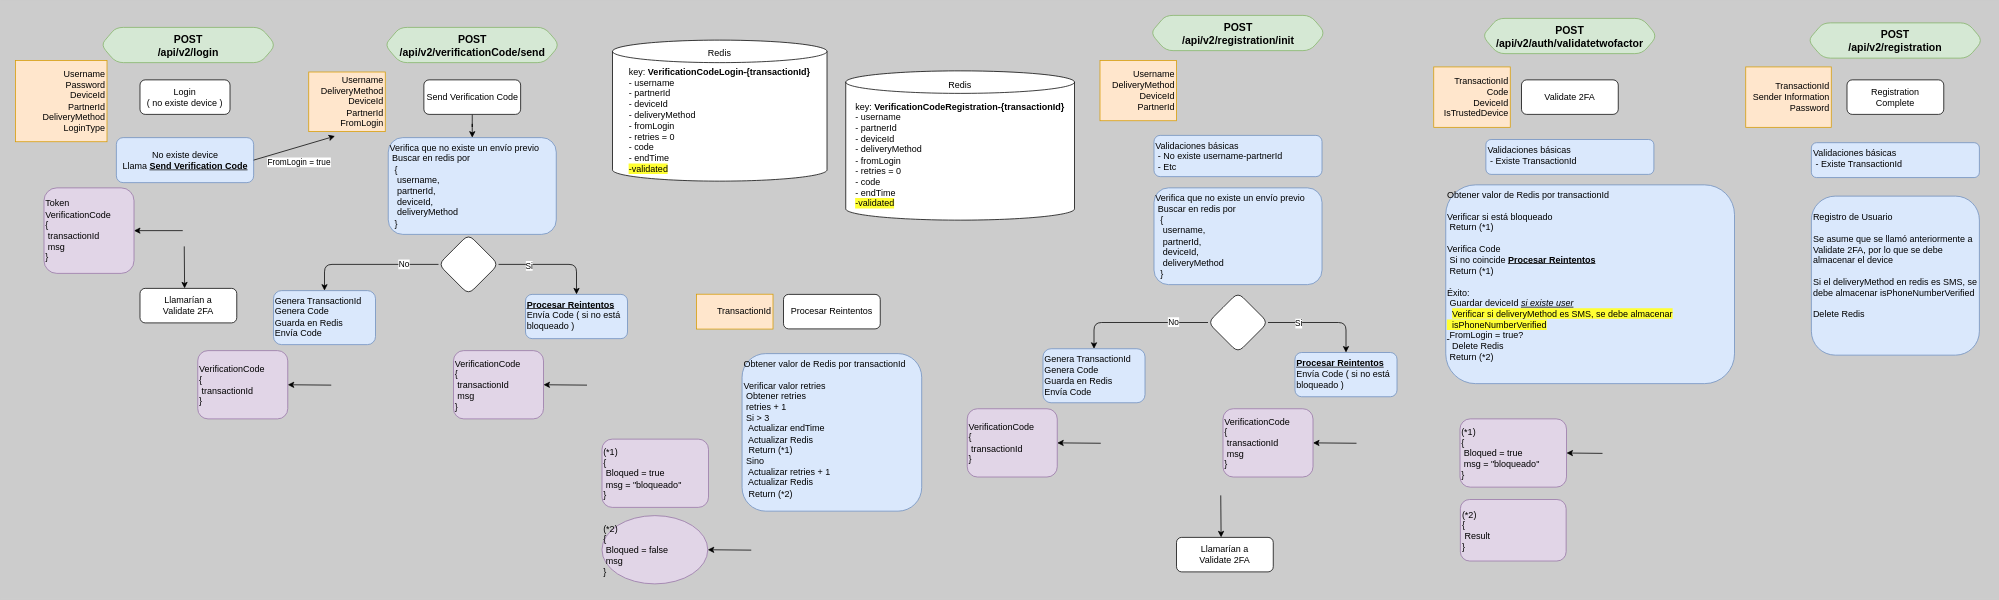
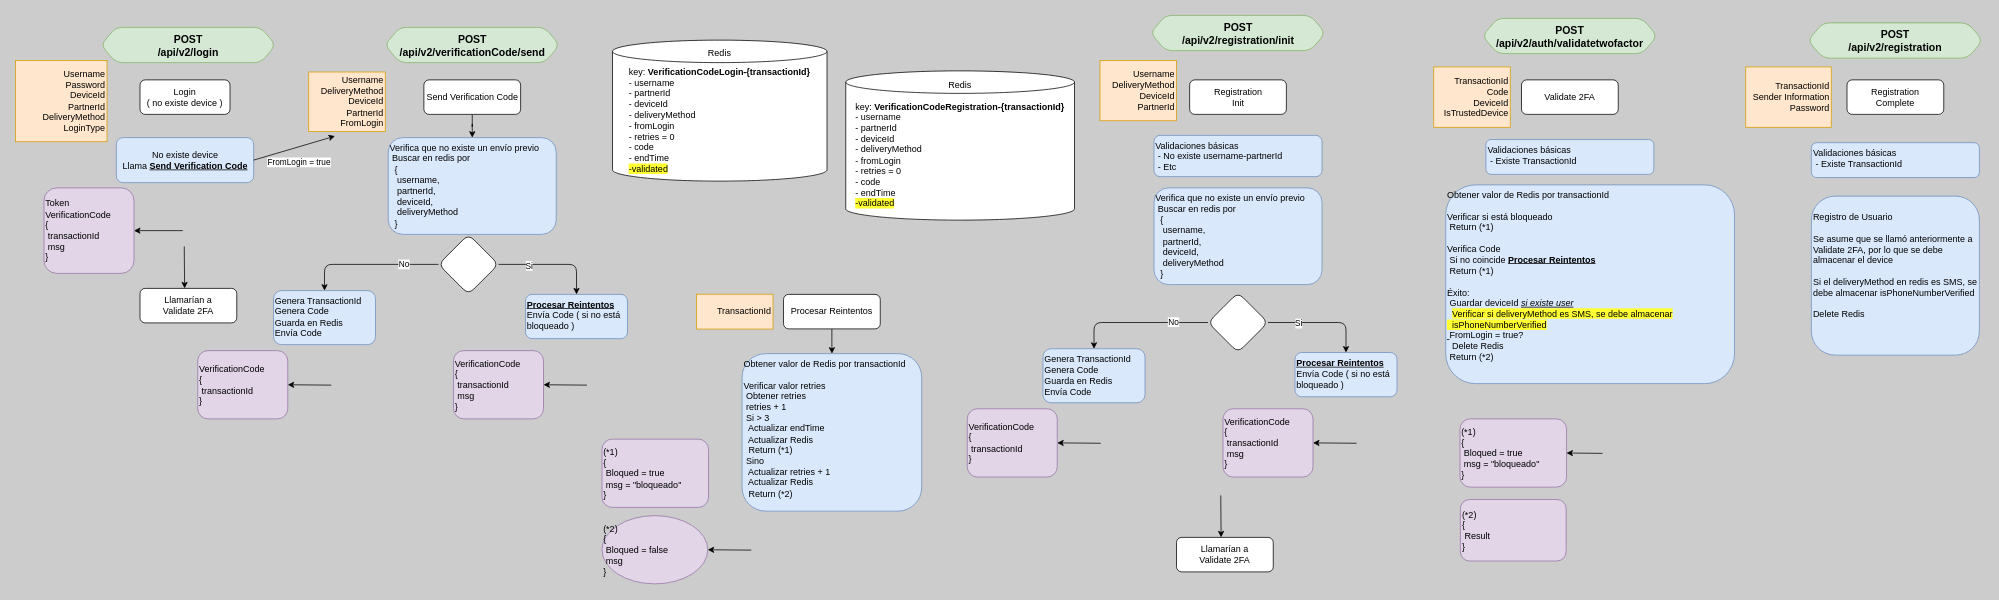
node "Registration Init": added
edge "Procesar Reintentos" -> "Obtener valor de Redis por transactionId Verificar valor retries Obtener retries retries + 1 Si > 3 Actualizar endTime Actualizar Redis Return (*1) Sino Actualizar retries + 1 Actualizar Redis Return (*2)": added
